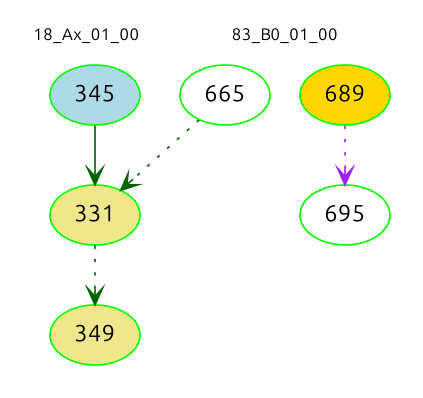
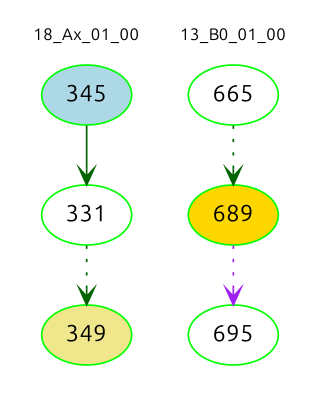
cluster "83_B0_01_00": label "83_B0_01_00" -> "13_B0_01_00"
edge "665" -> "331": now "665" -> "689"
node "331": fillcolor khaki -> white
